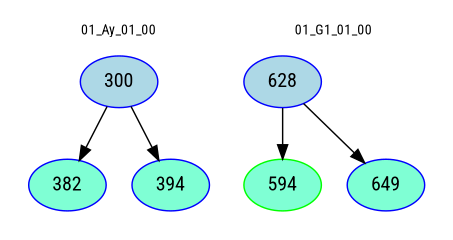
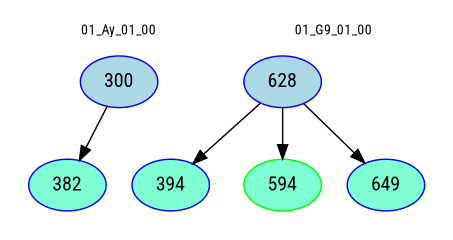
cluster "01_G1_01_00": label "01_G1_01_00" -> "01_G9_01_00"
edge "300" -> "394": now "628" -> "394"
